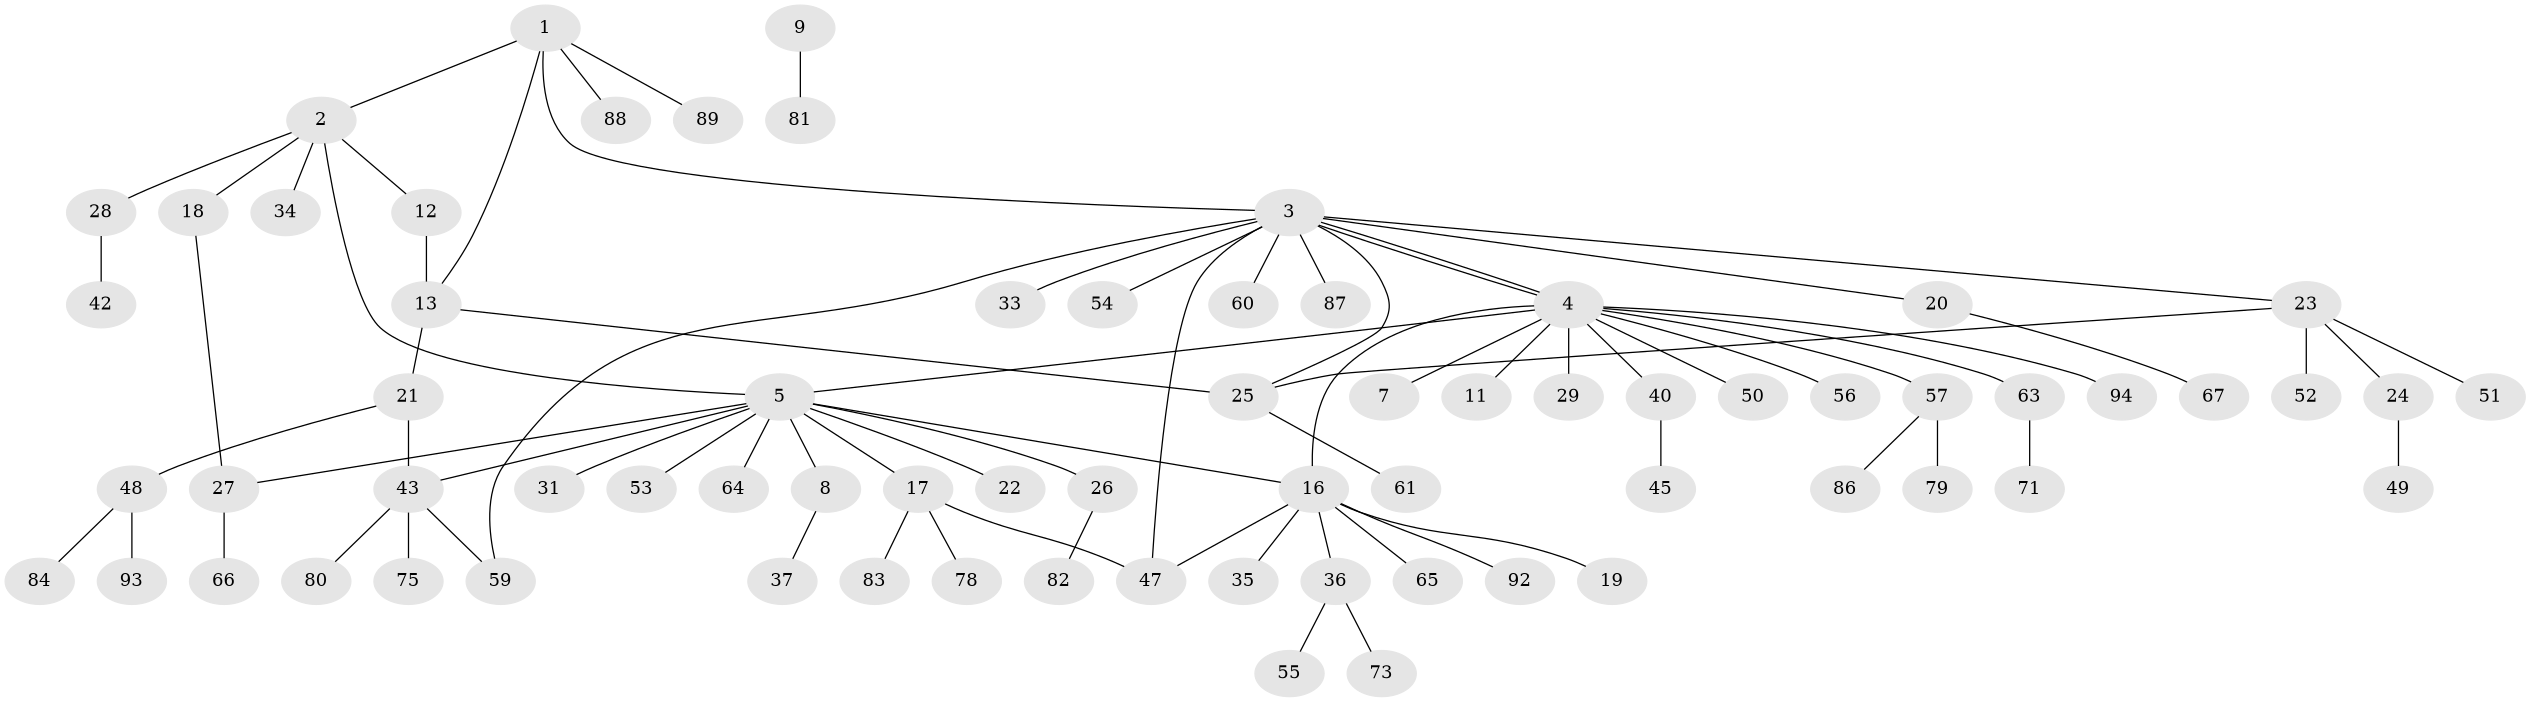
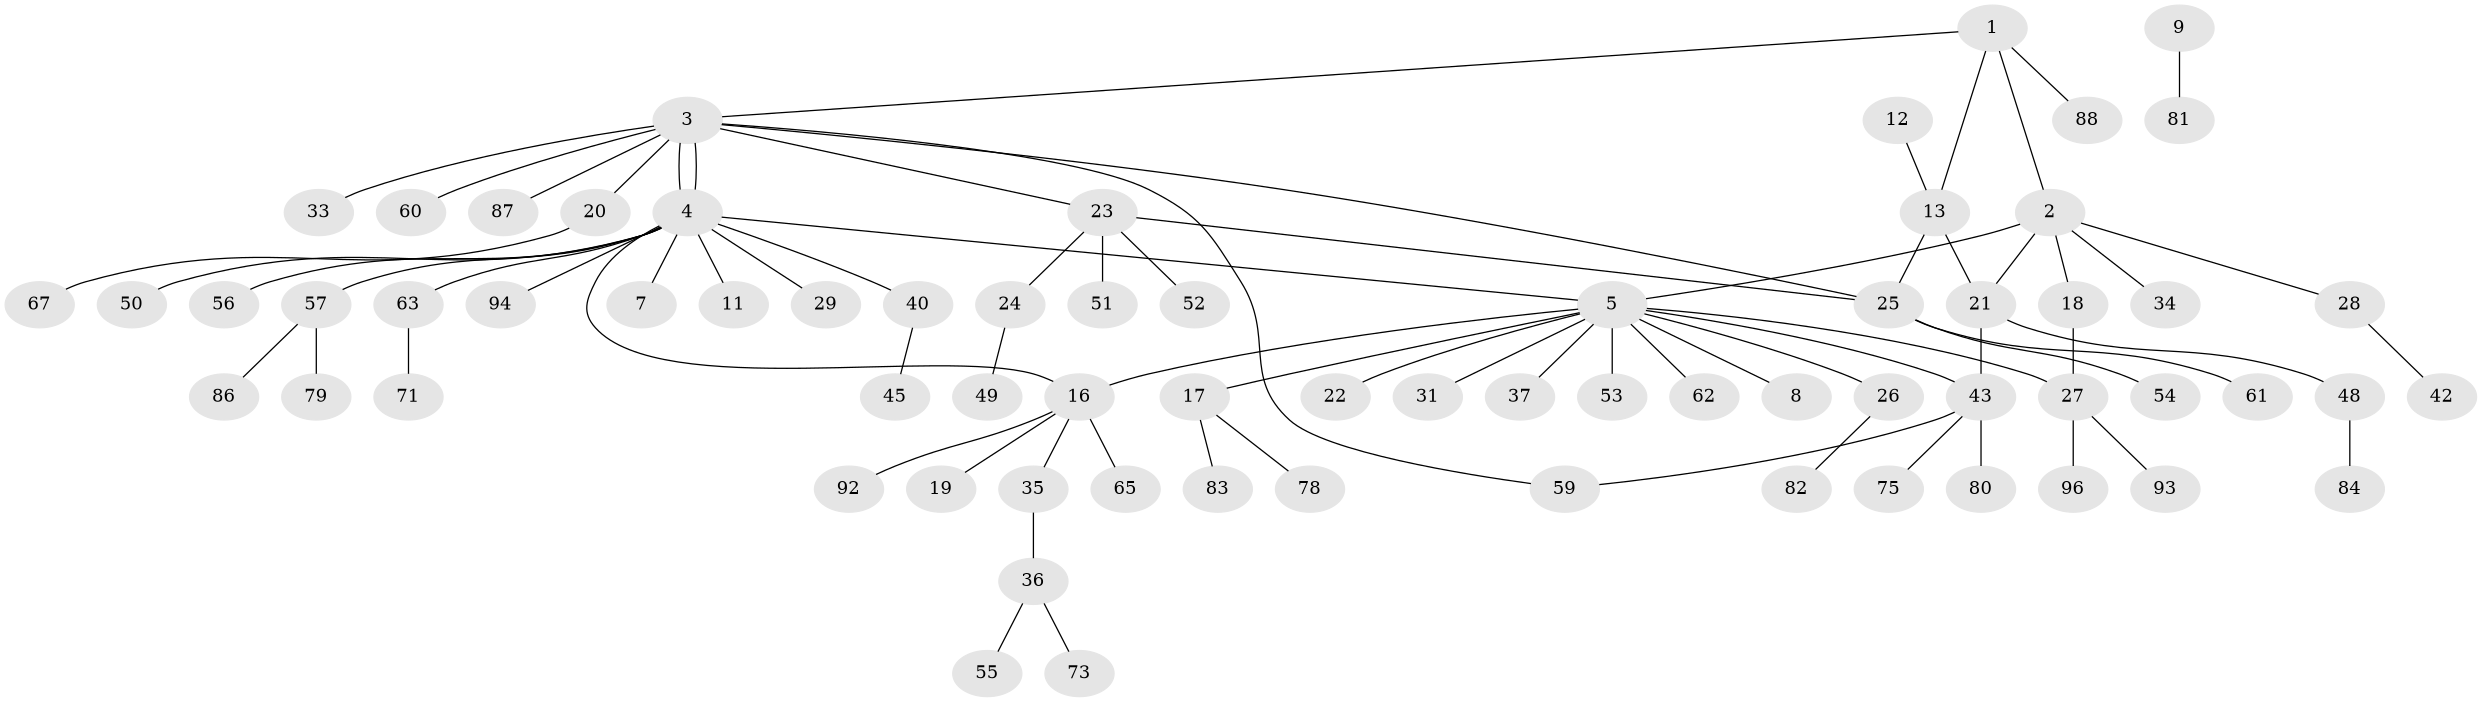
node "89": removed
edge "2" -- "12": now "2" -- "21"
edge "3" -- "54": now "25" -- "54"
node "64": label "64" -> "62"
edge "48" -- "93": now "27" -- "93"
edge "8" -- "37": now "5" -- "37"
edge "16" -- "36": now "35" -- "36"
node "66": label "66" -> "96"
node "47": removed
